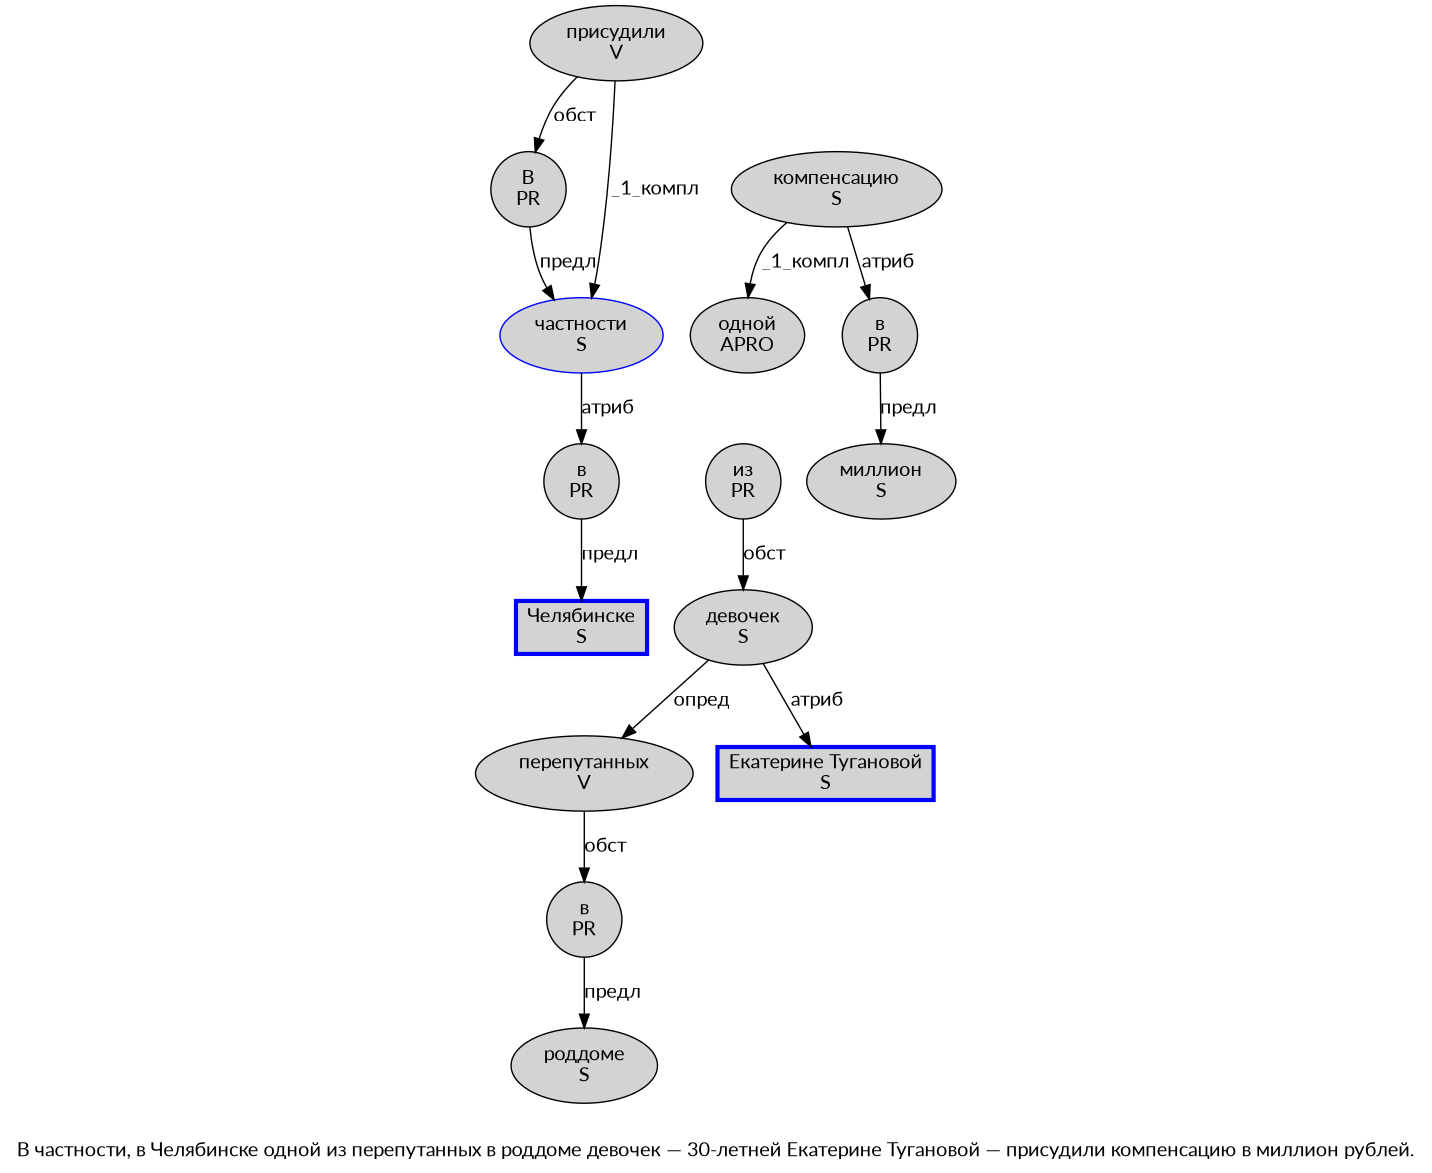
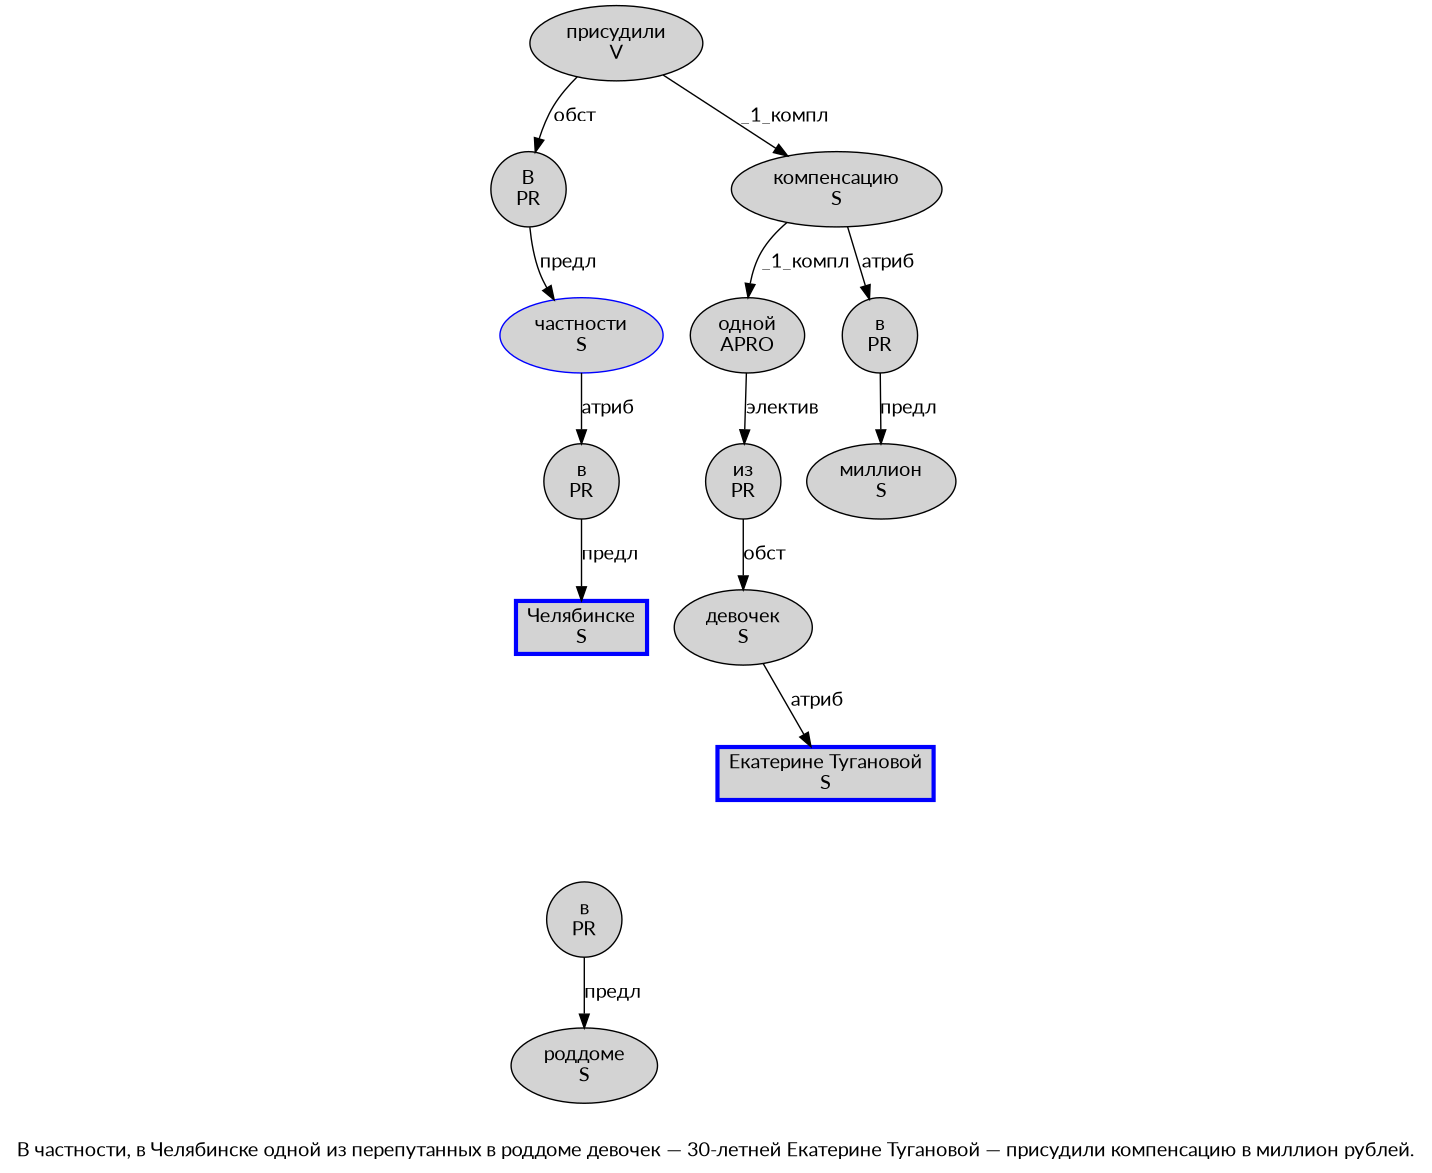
edge "присудили V" -> "частности S": now "присудили V" -> "компенсацию S"
edge "одной APRO" -> "из PR": added, label "электив"
node "перепутанных V": removed
